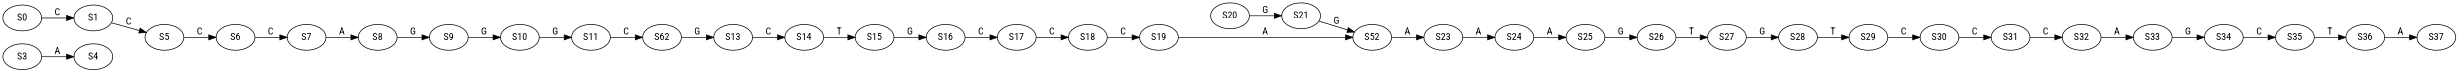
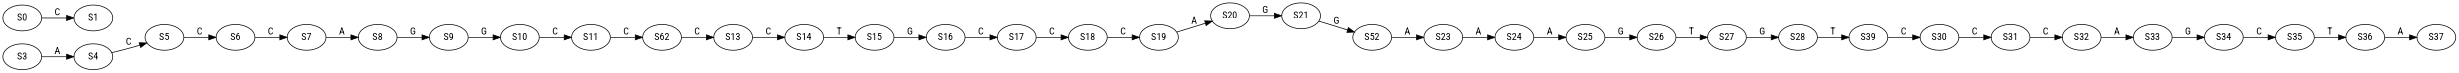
edge "S1" -> "S5": now "S4" -> "S5"
edge "S10" -> "S11": label "G" -> "C"
edge "S62" -> "S13": label "G" -> "C"
edge "S19" -> "S52": now "S19" -> "S20"
node "S29": label "S29" -> "S39"
